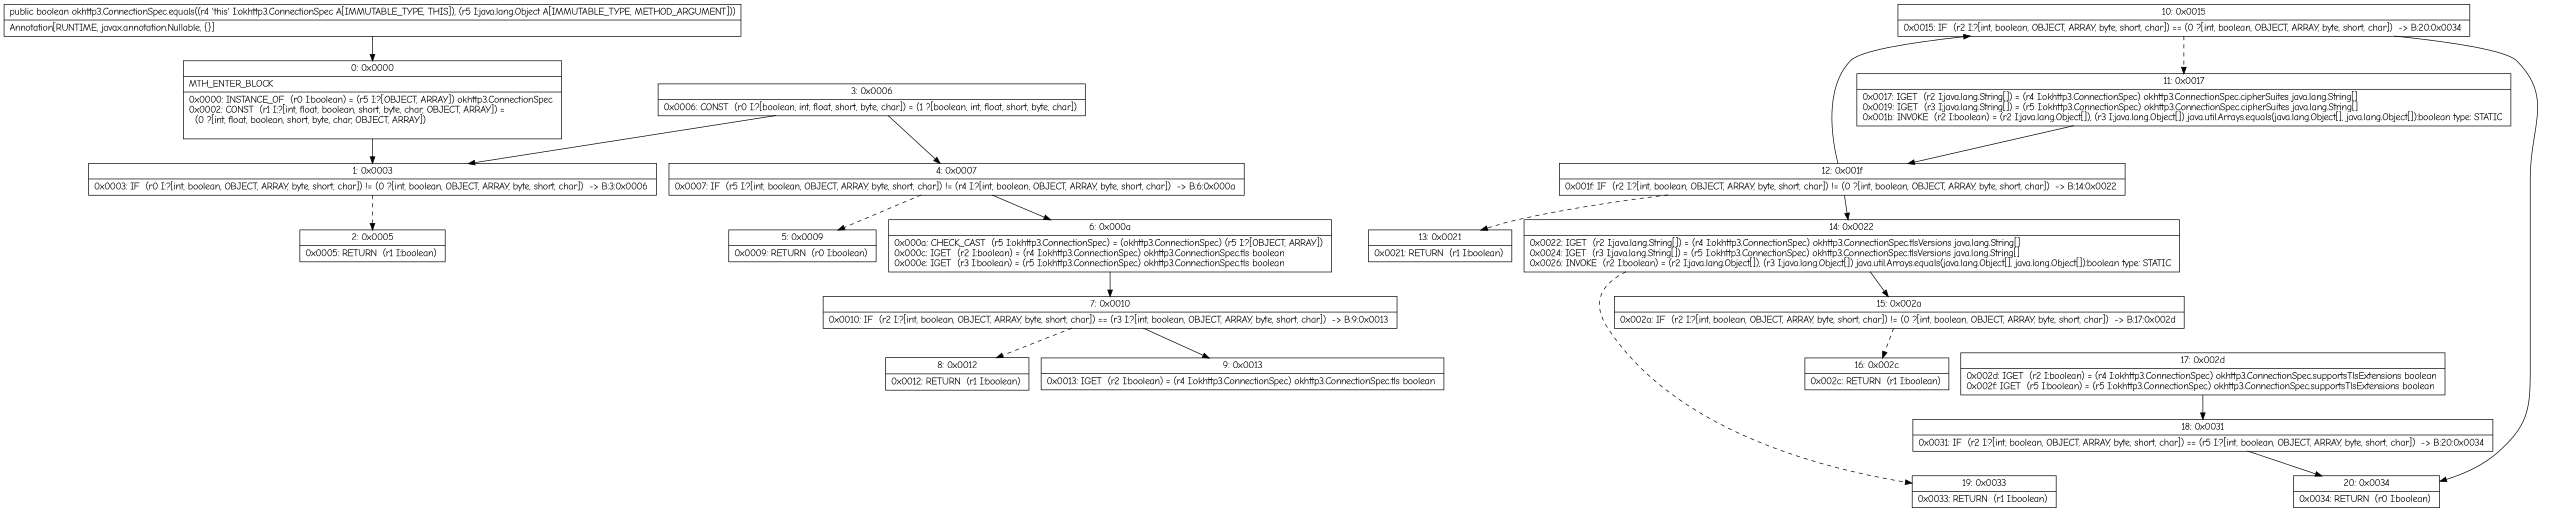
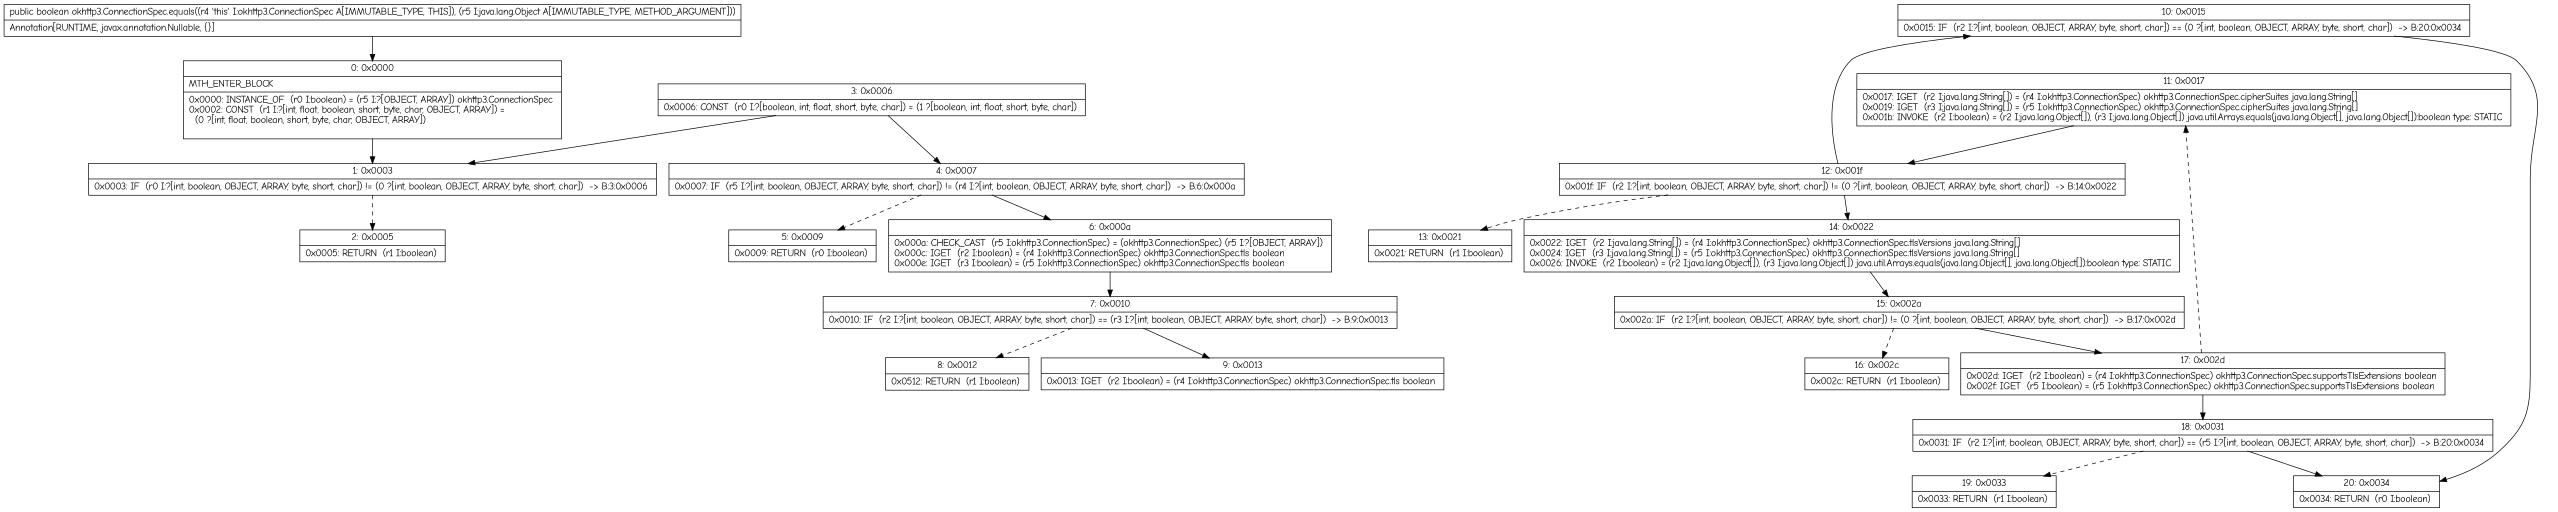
edge "10: 0x0015" -> "11: 0x0017": now "17: 0x002d" -> "11: 0x0017"
edge "15: 0x002a" -> "17: 0x002d": added
node "8: 0x0012": text "0x0012: RETURN  (r1 I:boolean)" -> "0x0512: RETURN  (r1 I:boolean)"
edge "14: 0x0022" -> "19: 0x0033": now "18: 0x0031" -> "19: 0x0033"
